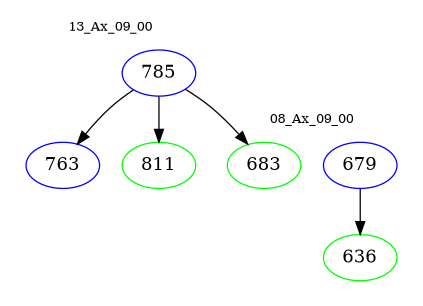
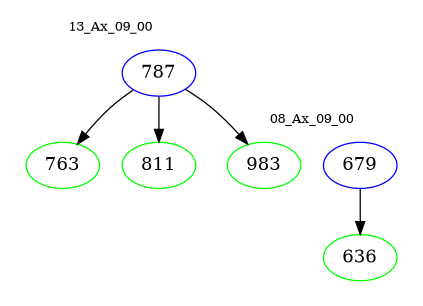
node "785": label "785" -> "787"
node "763": color blue -> green
node "683": label "683" -> "983"
